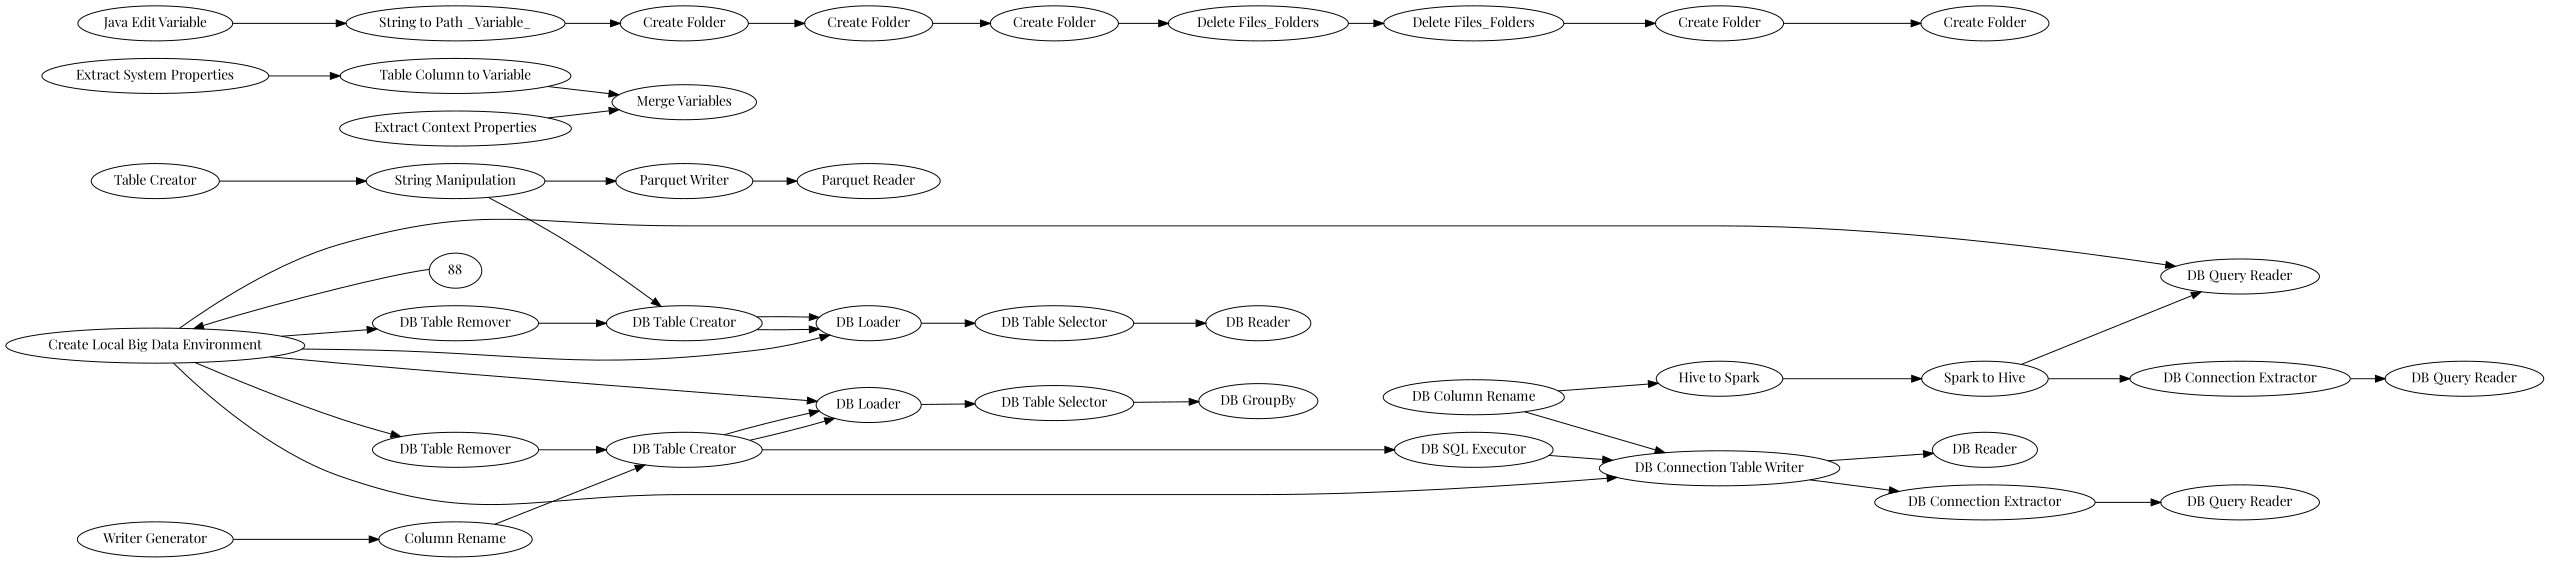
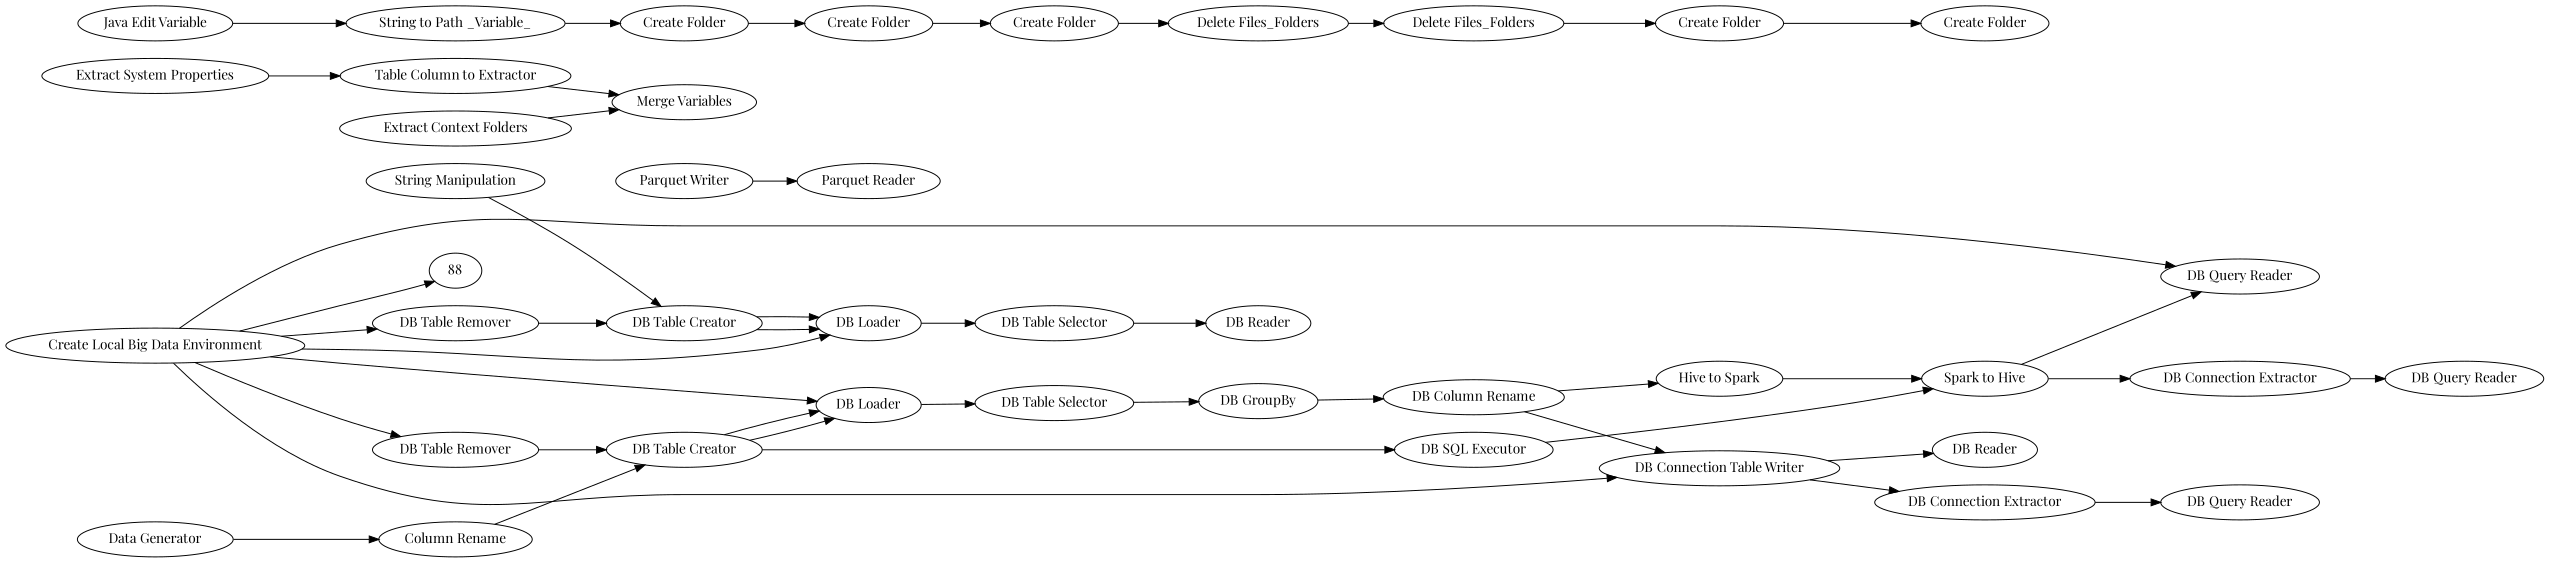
node "Table Column to Variable": label "Table Column to Variable" -> "Table Column to Extractor"
node "Extract Context Properties": label "Extract Context Properties" -> "Extract Context Folders"
node "Table Creator": removed
edge "String Manipulation" -> "Parquet Writer": removed
edge "88" -> "Create Local Big Data Environment": reversed
edge "DB GroupBy" -> "DB Column Rename": added
edge "DB SQL Executor" -> "DB Connection Table Writer": now "DB SQL Executor" -> "Spark to Hive"
node "Writer Generator": label "Writer Generator" -> "Data Generator"
